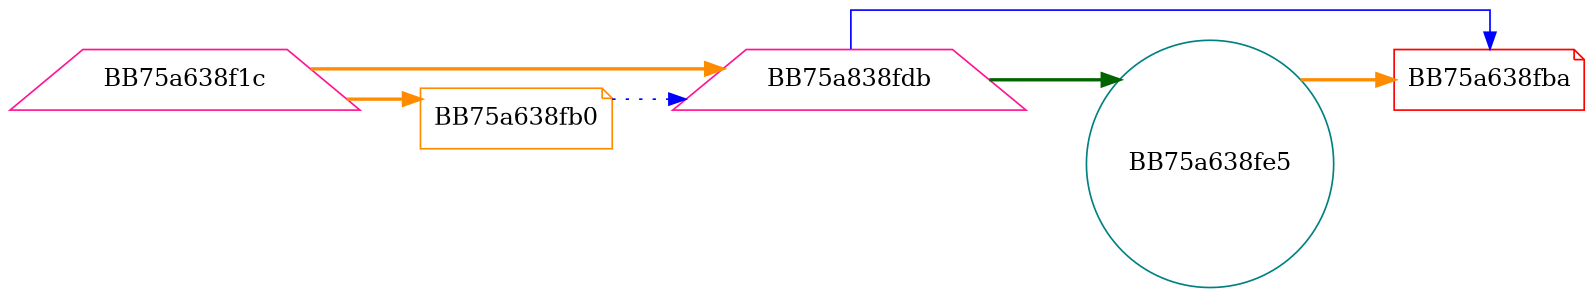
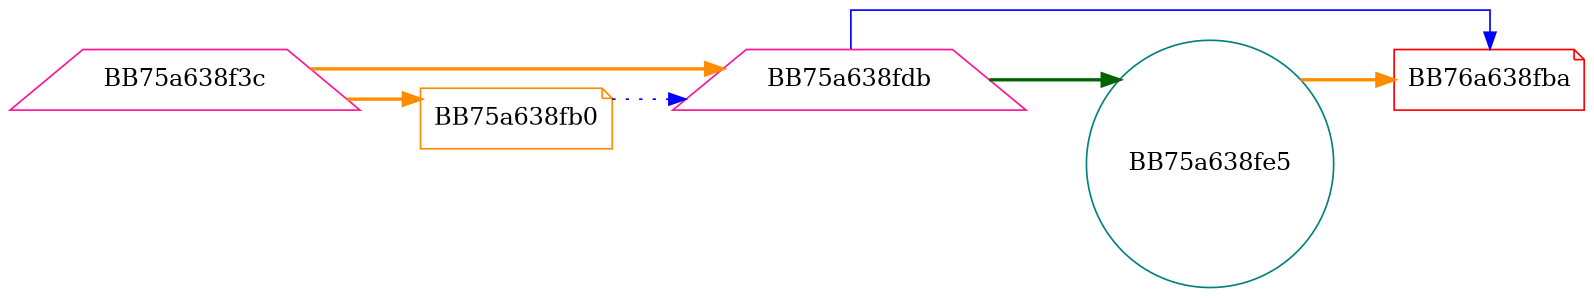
node "BB75a638f1c": label "BB75a638f1c" -> "BB75a638f3c"
node "BB75a838fdb": label "BB75a838fdb" -> "BB75a638fdb"
node "BB75a638fba": label "BB75a638fba" -> "BB76a638fba"
